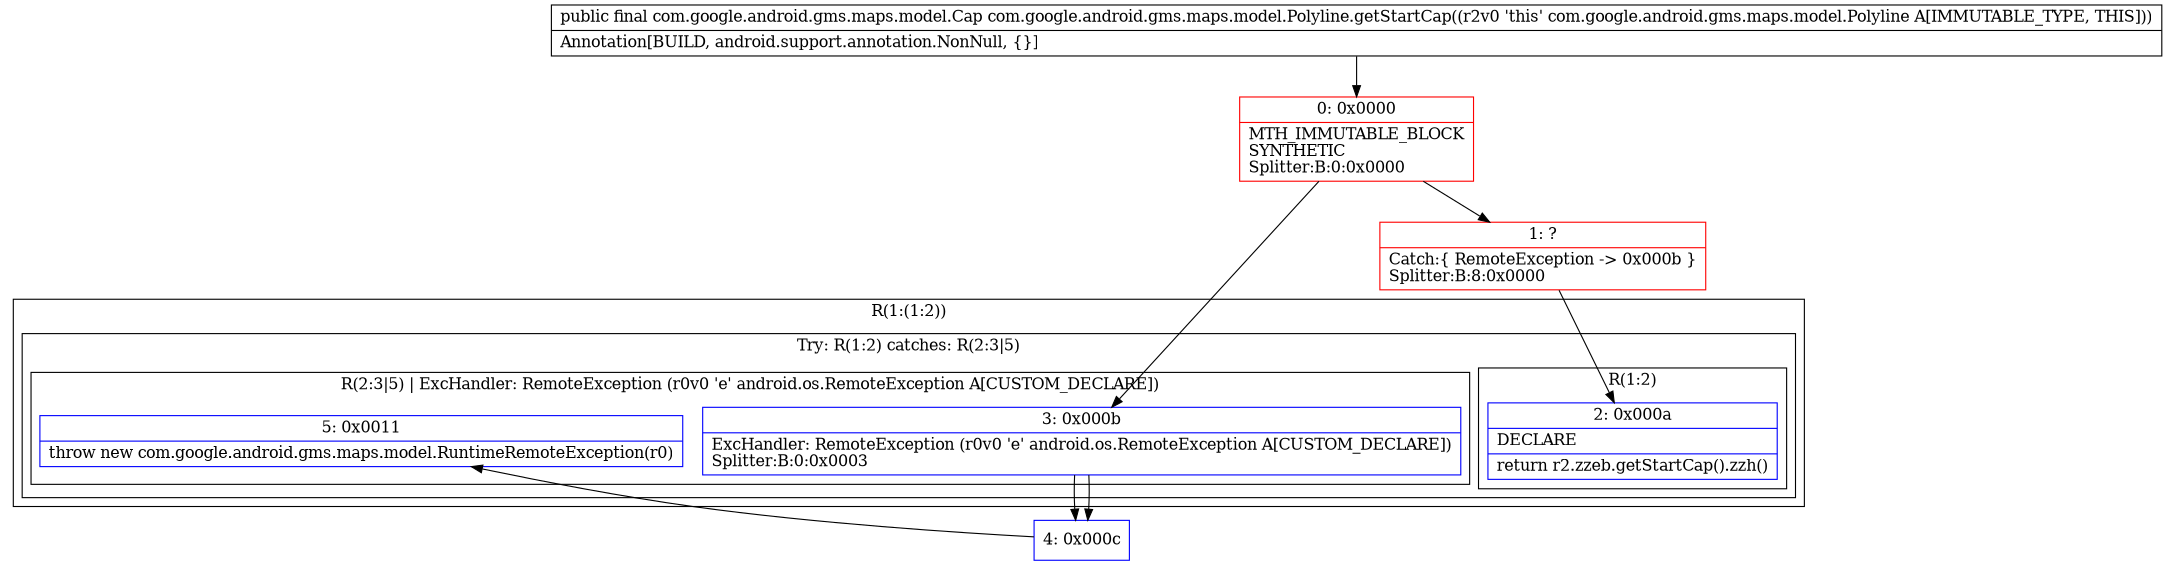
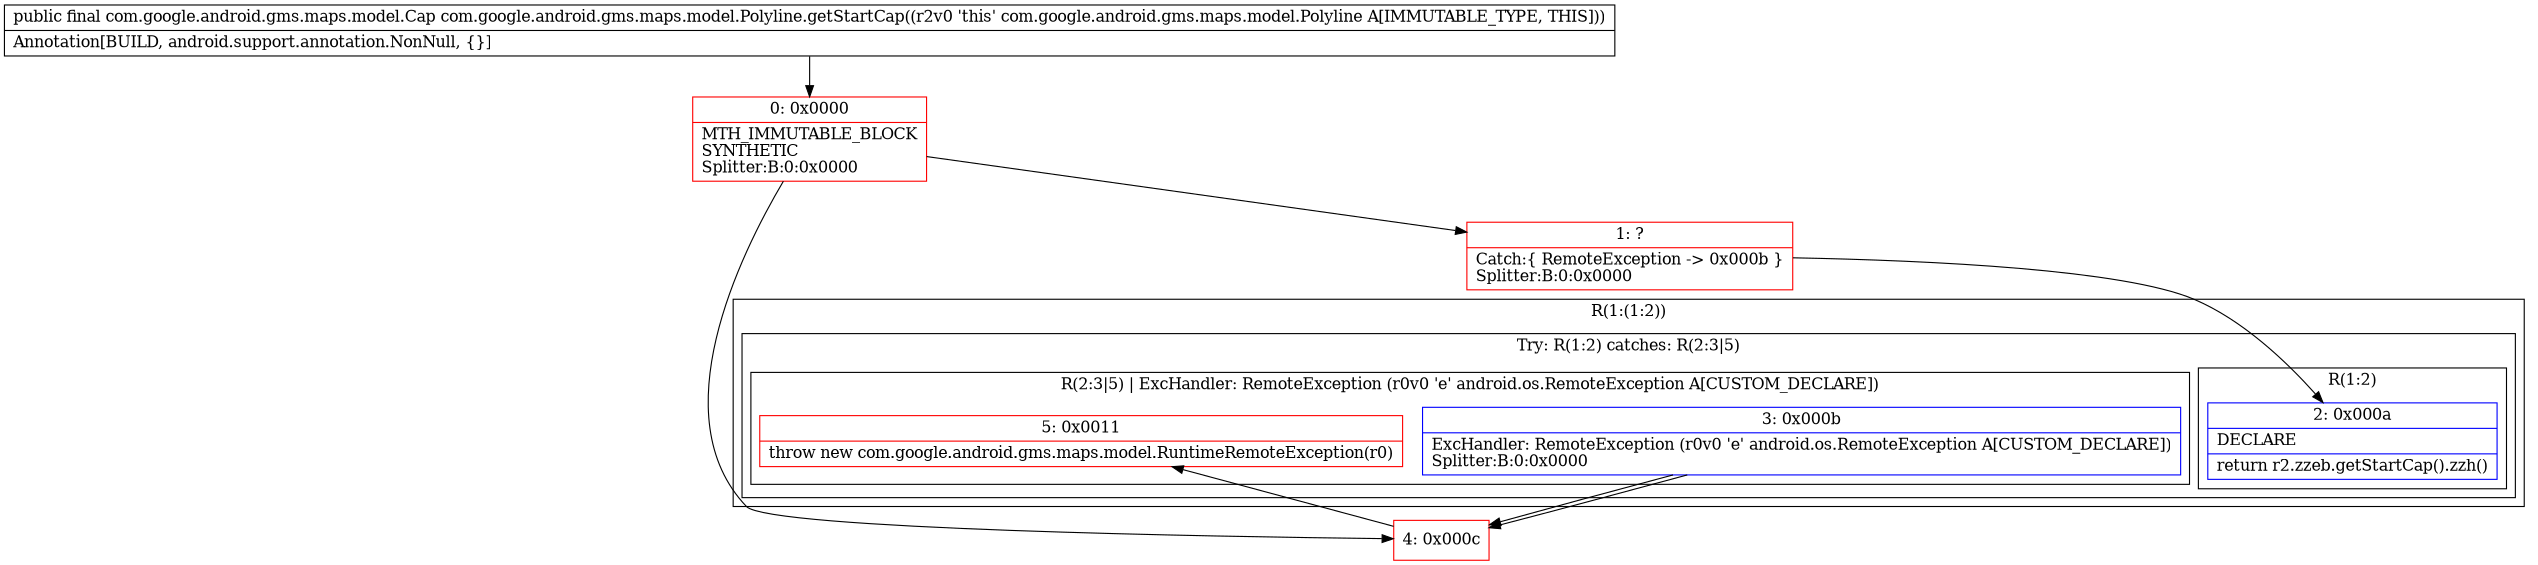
node "1: ?": text "Splitter:B:8:0x0000" -> "Splitter:B:0:0x0000"
edge "0: 0x0000" -> "3: 0x000b": now "0: 0x0000" -> "4: 0x000c"
node "5: 0x0011": color blue -> red
node "3: 0x000b": text "Splitter:B:0:0x0003" -> "Splitter:B:0:0x0000"
node "4: 0x000c": color blue -> red
